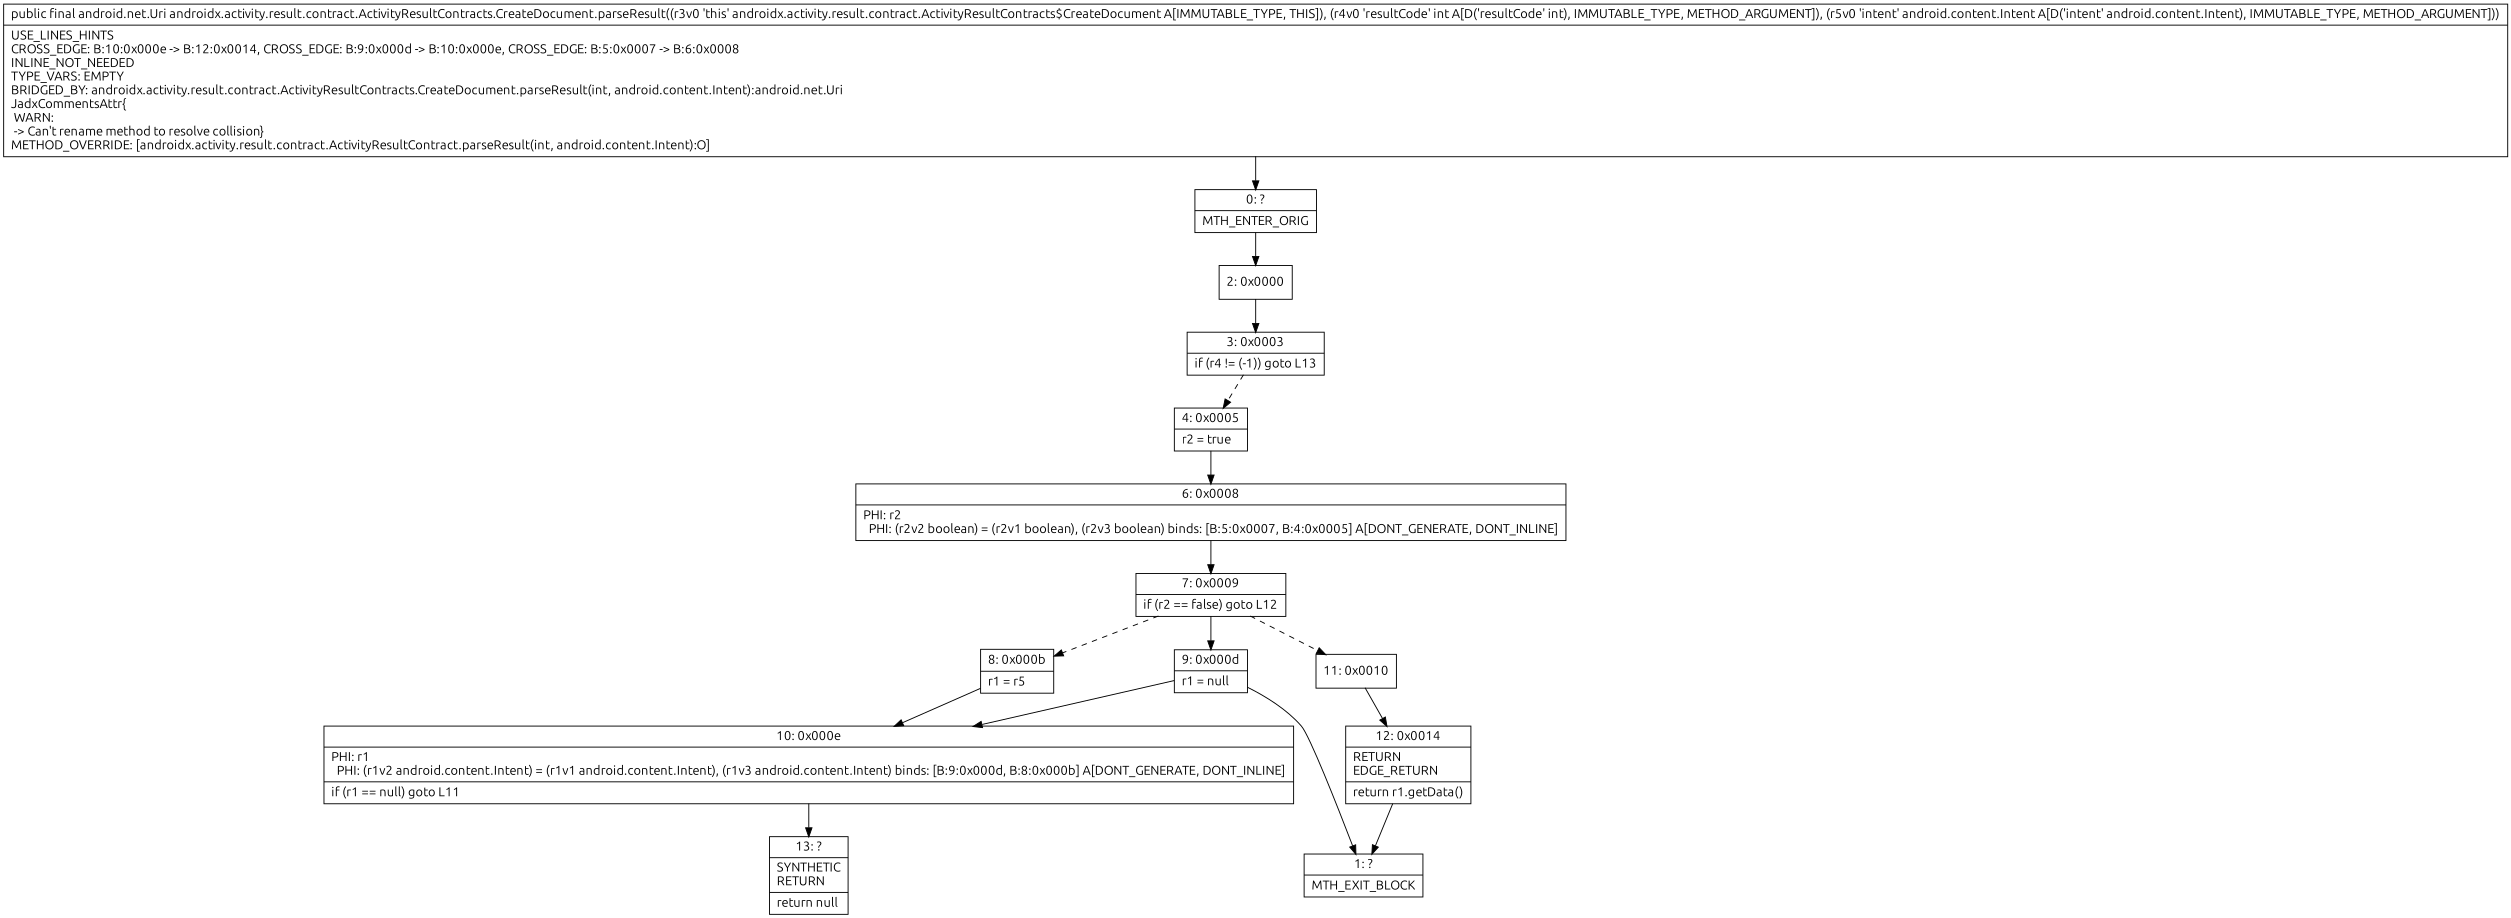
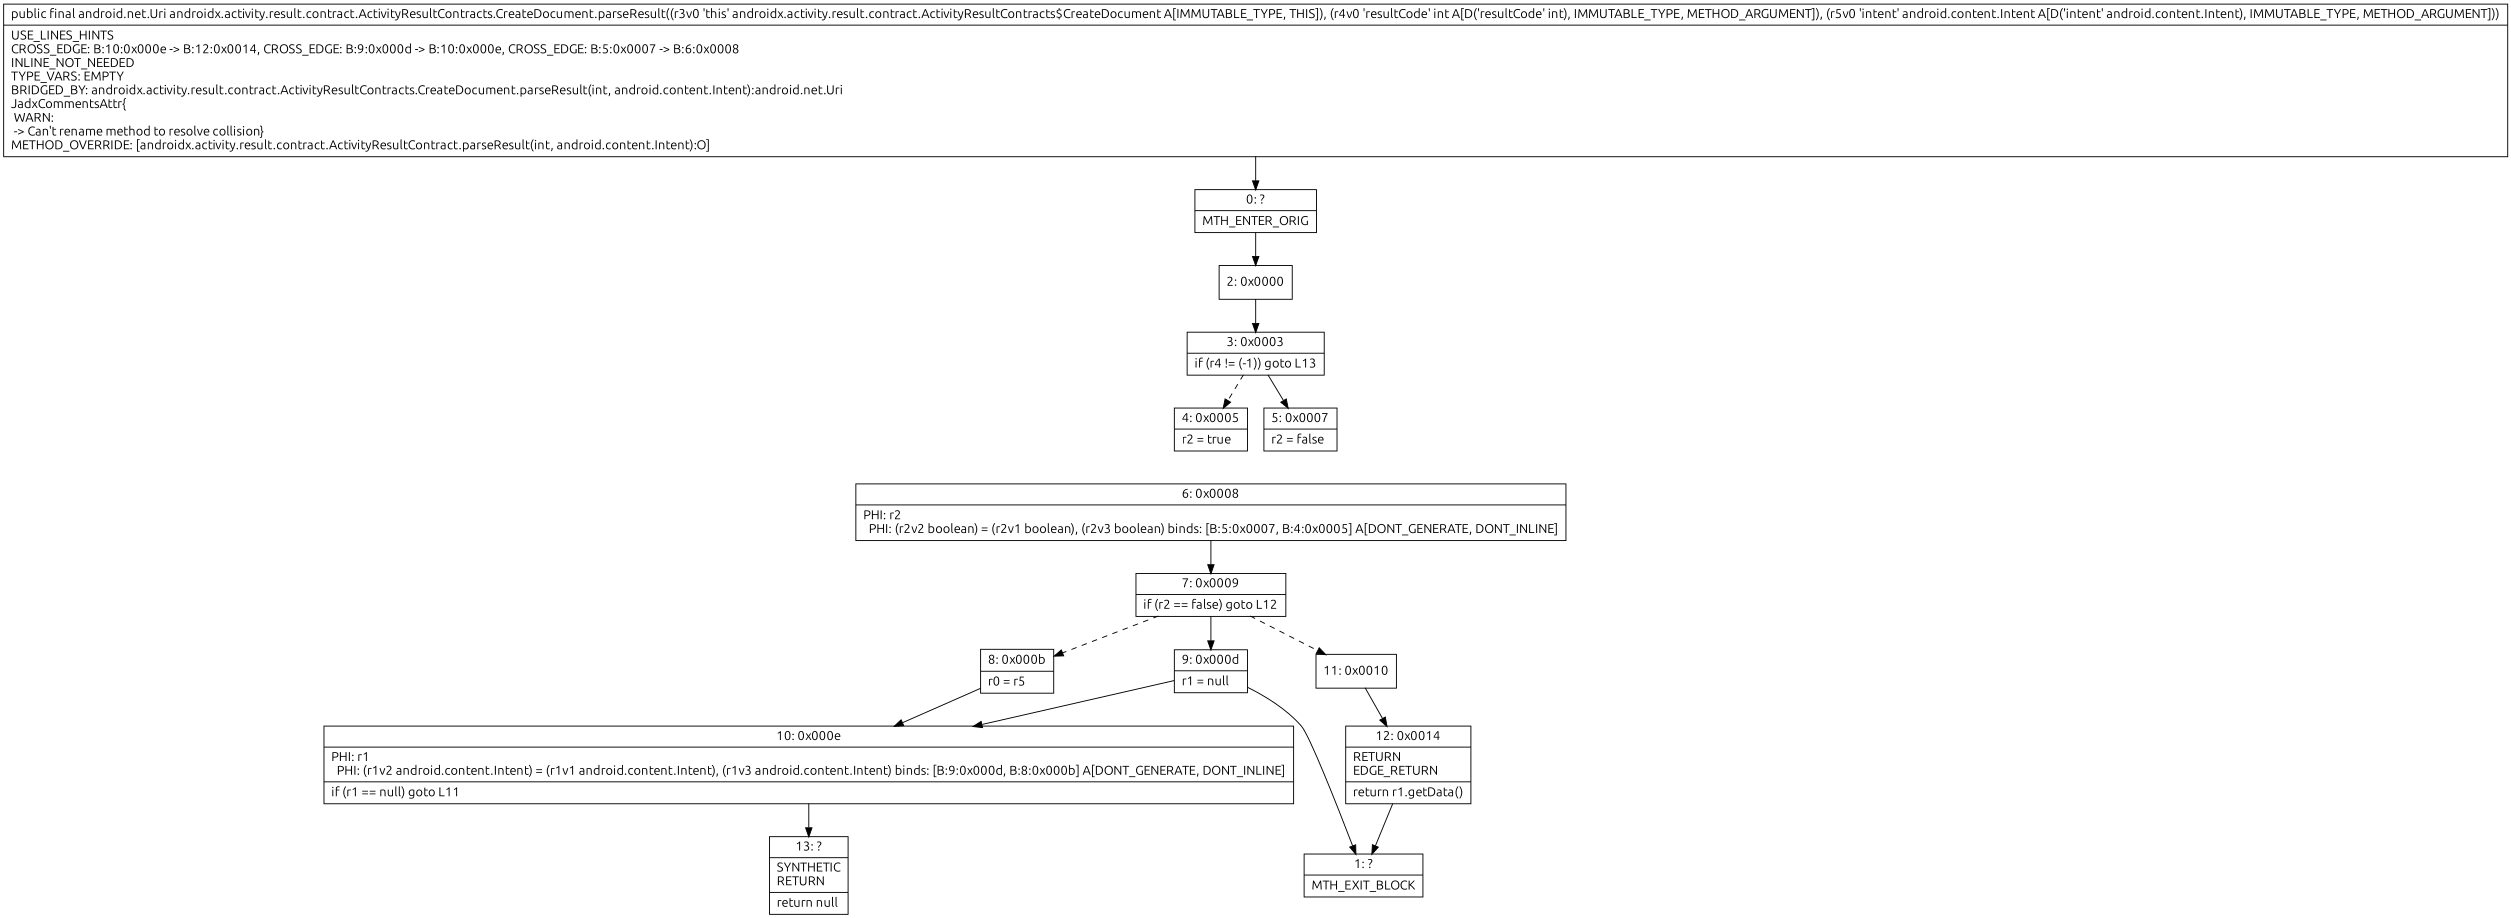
node "5: 0x0007": added
edge "4: 0x0005" -> "6: 0x0008": removed
node "8: 0x000b": text "r1 = r5" -> "r0 = r5"
